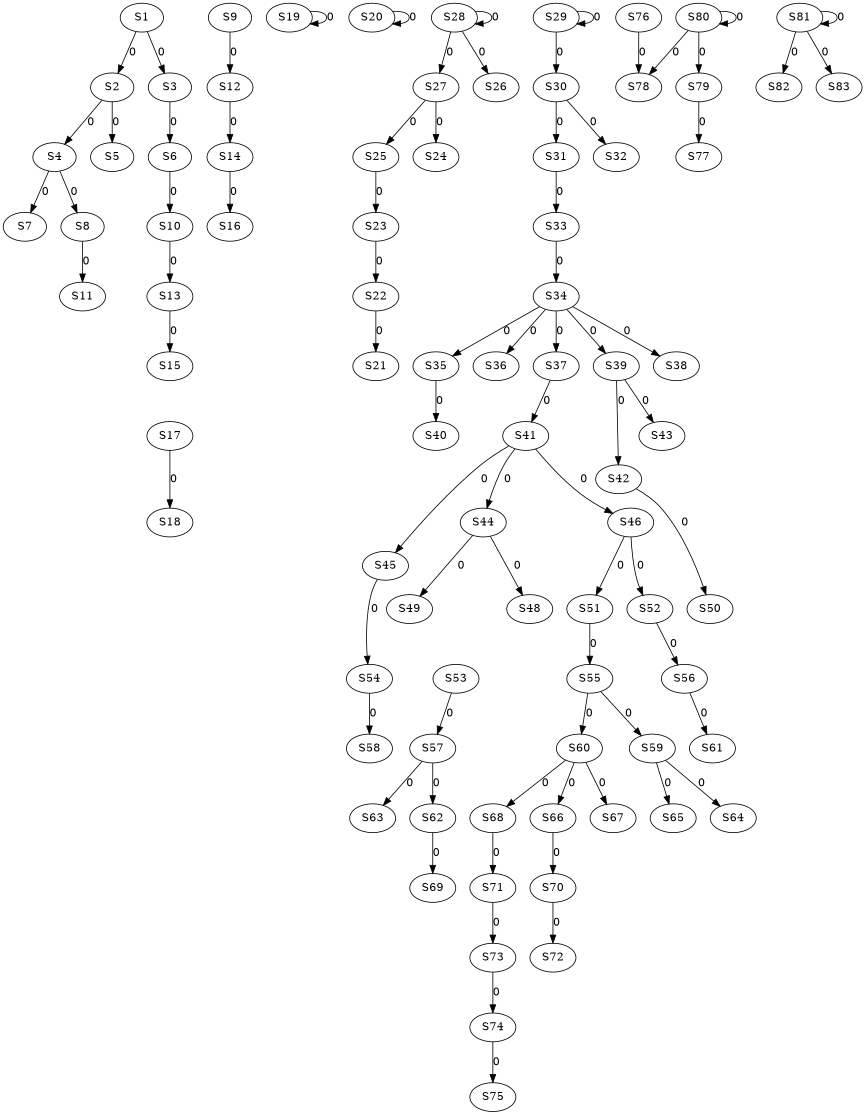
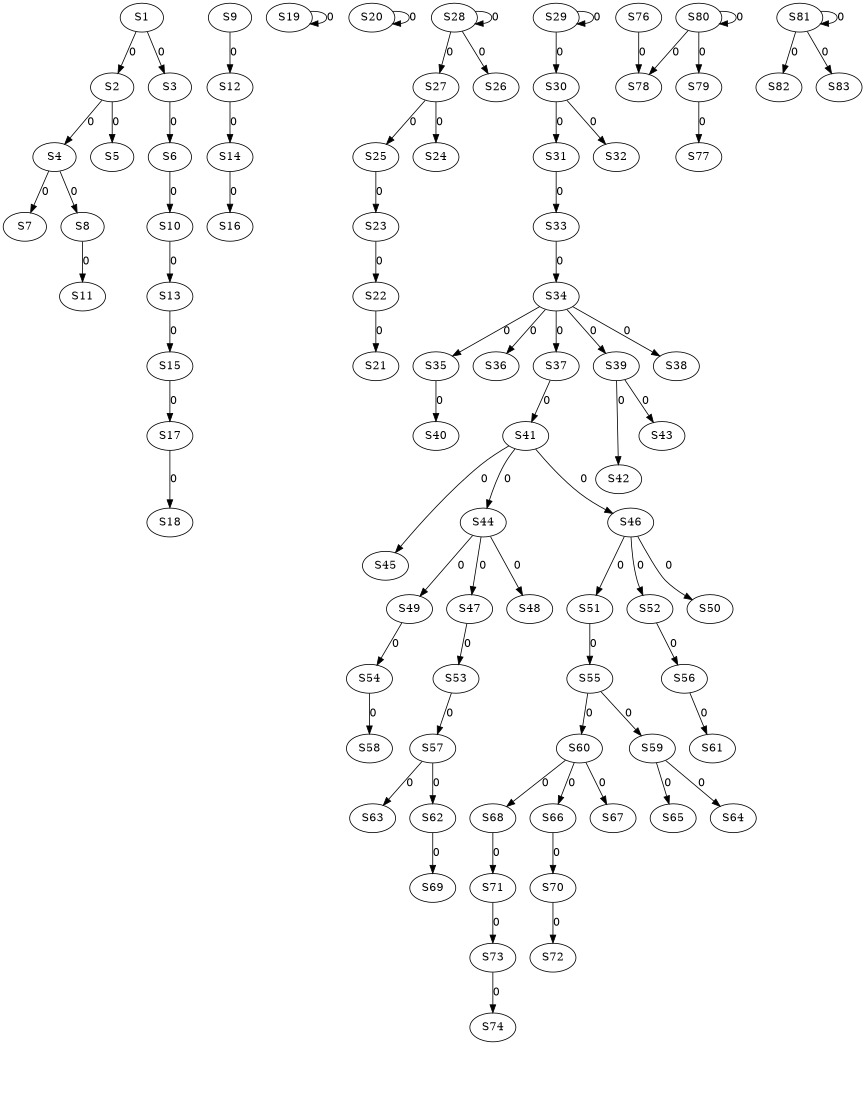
edge "S15" -> "S17": added, label "0"
edge "S42" -> "S50": now "S46" -> "S50"
node "S47": added
edge "S45" -> "S54": now "S49" -> "S54"
node "S75": removed
